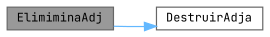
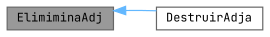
edge "ElimiminaAdj" -> "DestruirAdja": reversed
